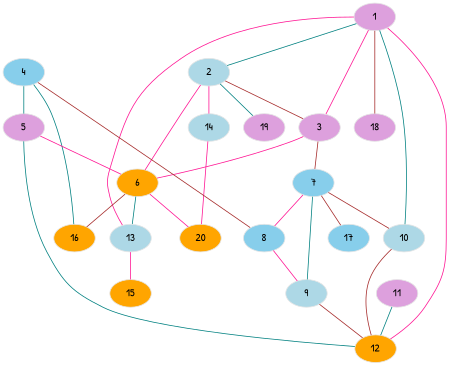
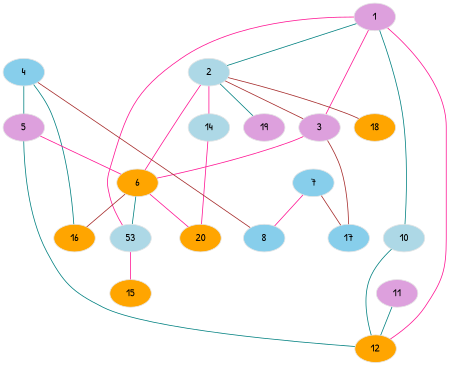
edge "1" -- "18": now "2" -- "18"
node "18": fillcolor plum -> orange
edge "3" -- "7": now "3" -- "17"
edge "7" -- "10": removed
node "13": label "13" -> "53"
edge "10" -- "12": color brown -> teal
node "9": removed
